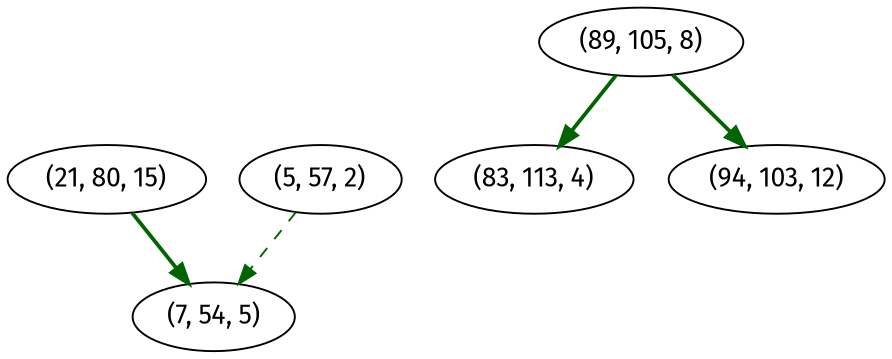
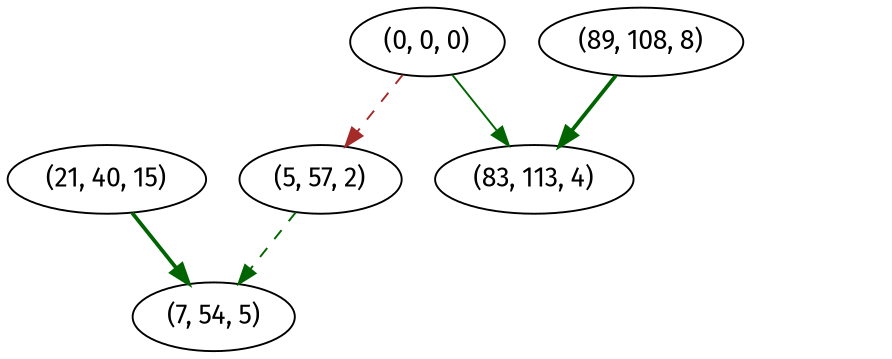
node "(0, 0, 0)": added
node "(89, 105, 8)": label "(89, 105, 8)" -> "(89, 108, 8)"
node "(21, 80, 15)": label "(21, 80, 15)" -> "(21, 40, 15)"
node "(94, 103, 12)": removed
